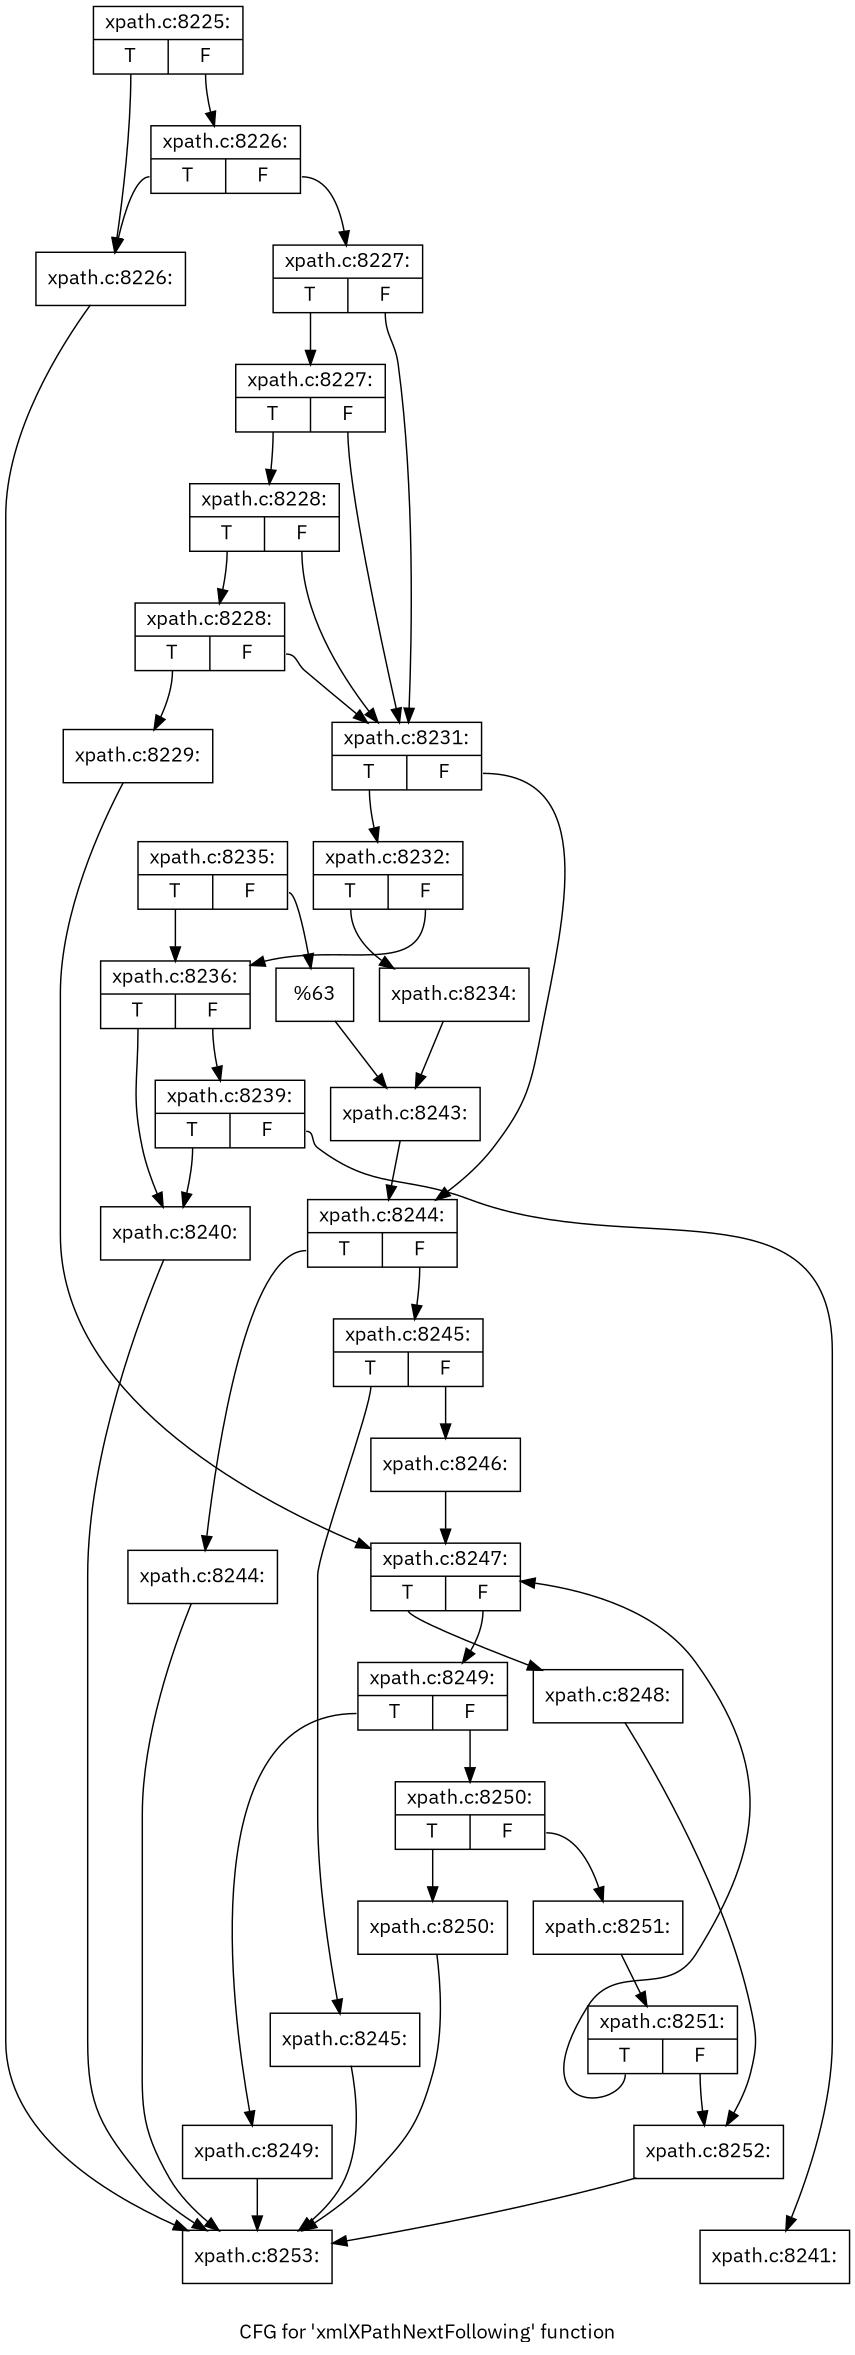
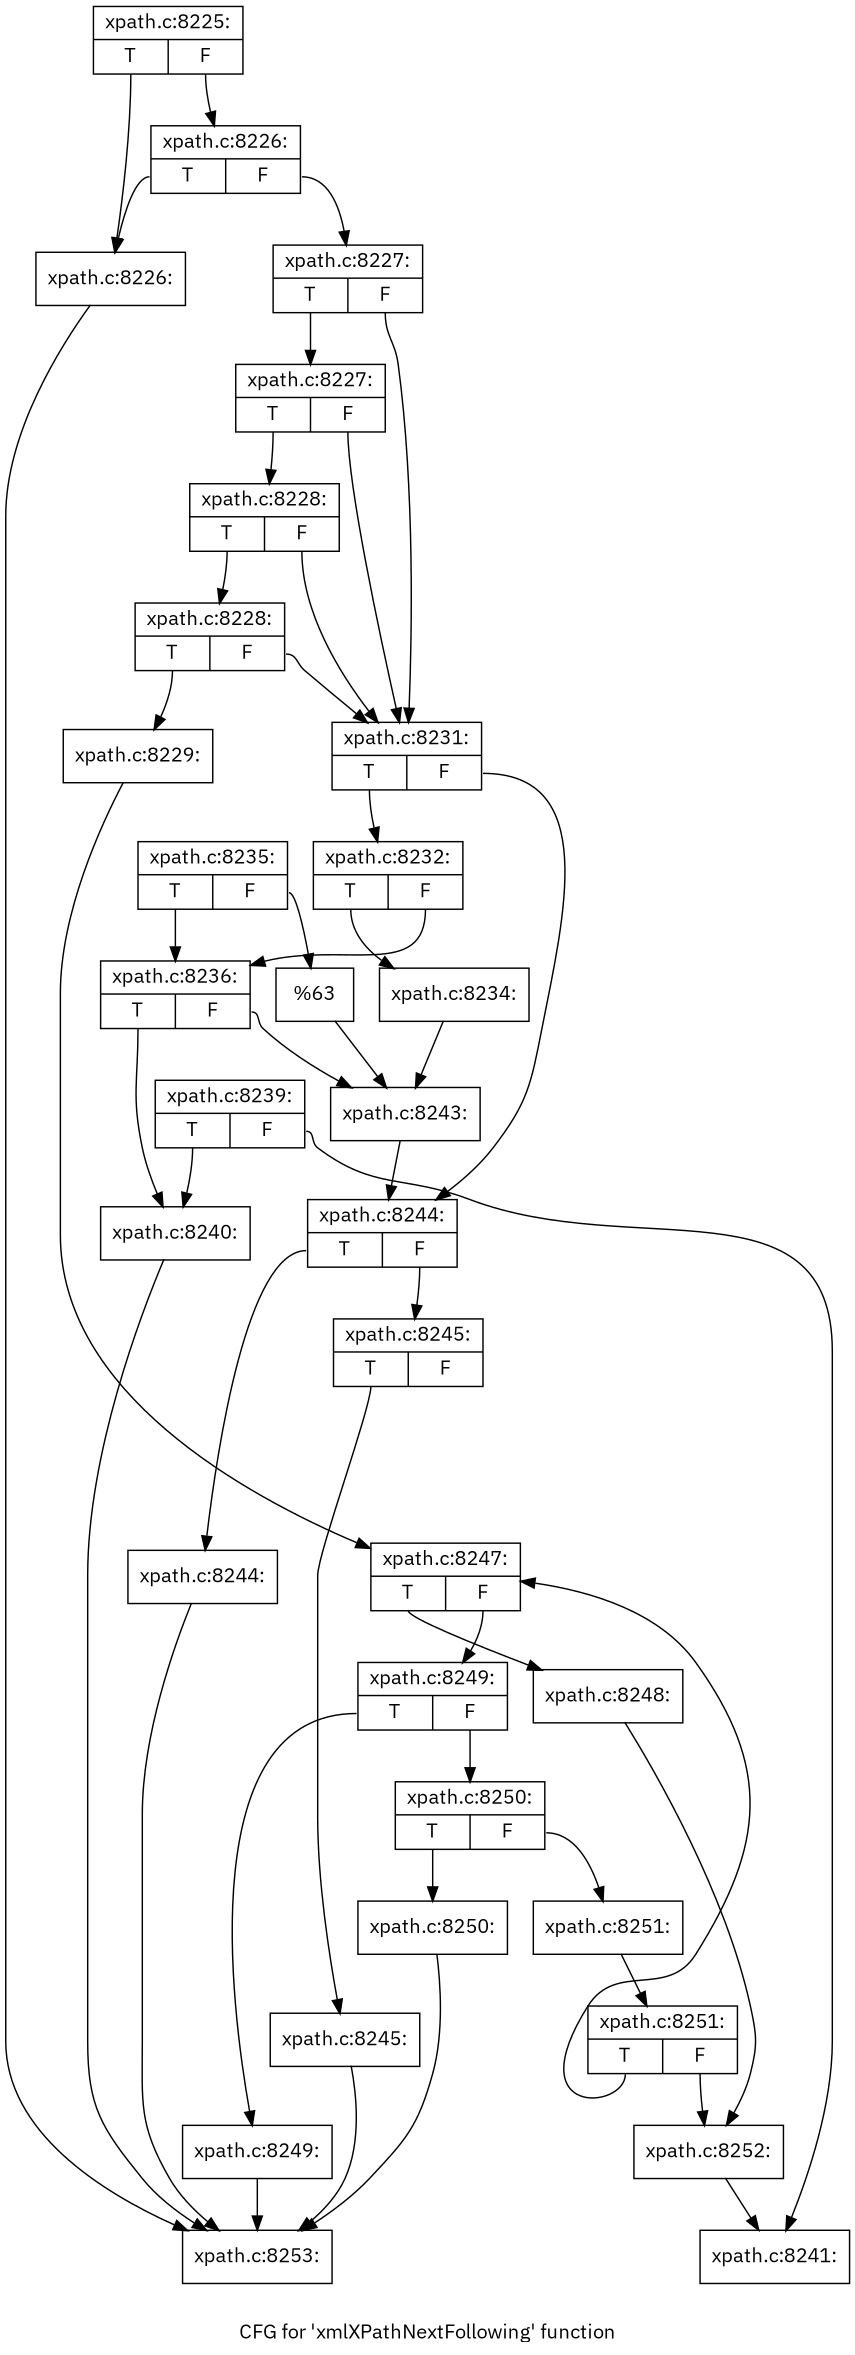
edge "xpath.c:8236:" -> "xpath.c:8239:": now "xpath.c:8236:" -> "xpath.c:8243:"
node "xpath.c:8246:": removed
edge "xpath.c:8252:" -> "xpath.c:8253:": now "xpath.c:8252:" -> "xpath.c:8241:"
